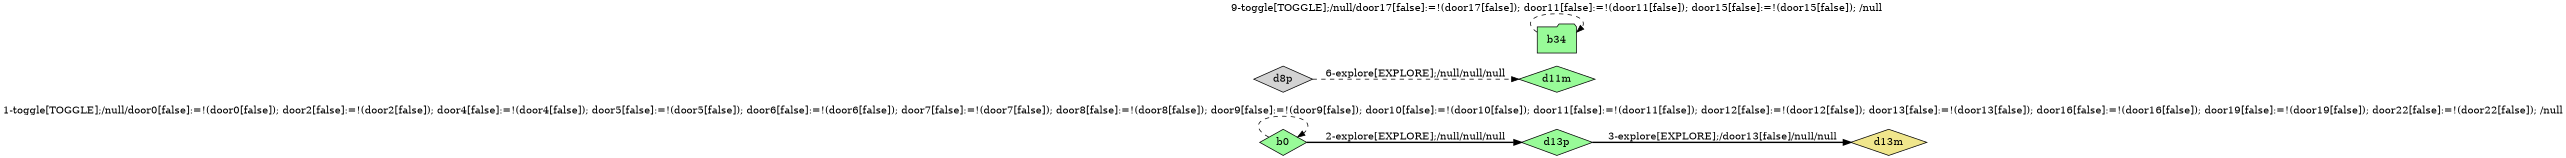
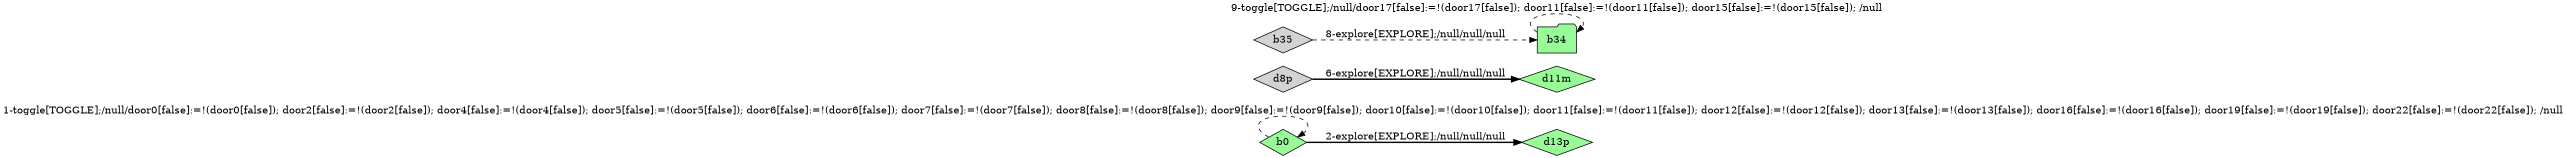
node "b35": added
edge "d8p" -> "d11m": style dashed -> bold
node "d13m": removed
